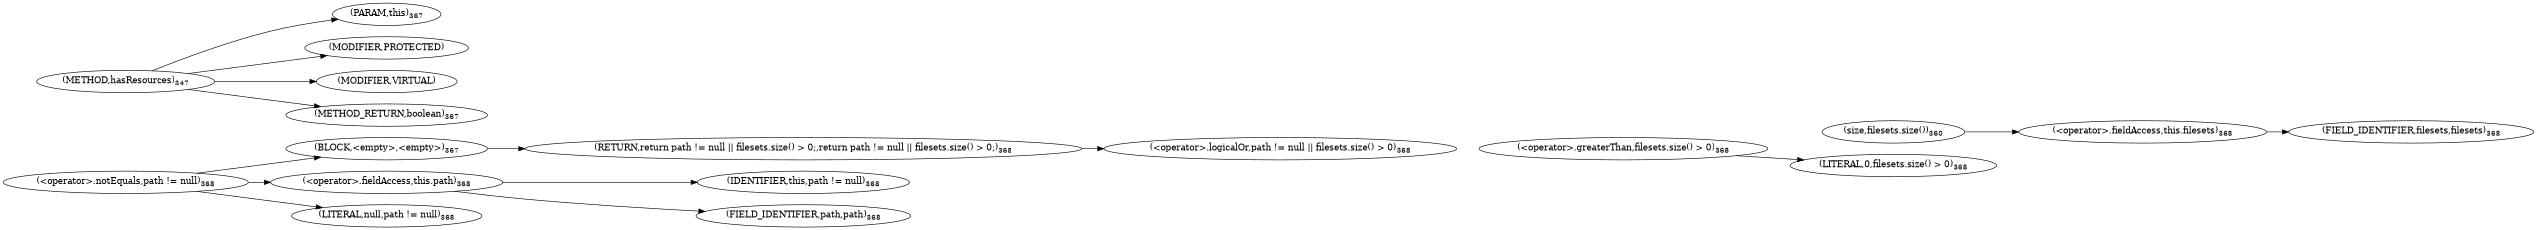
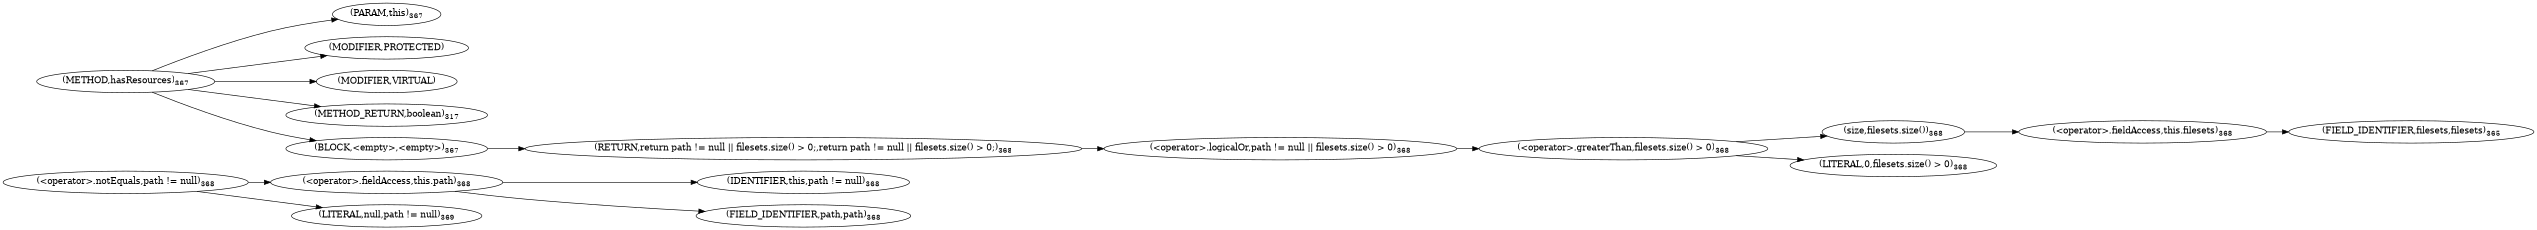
node "(METHOD,hasResources)": text "347" -> "367"
node "(METHOD_RETURN,boolean)": text "367" -> "317"
node "(size,filesets.size())": text "360" -> "368"
node "(FIELD_IDENTIFIER,filesets,filesets)": text "368" -> "365"
edge "(<operator>.greaterThan,filesets.size() > 0)" -> "(size,filesets.size())": added
edge "(<operator>.logicalOr,path != null || filesets.size() > 0)" -> "(<operator>.greaterThan,filesets.size() > 0)": added
edge "(<operator>.notEquals,path != null)" -> "(BLOCK,<empty>,<empty>)": now "(METHOD,hasResources)" -> "(BLOCK,<empty>,<empty>)"
node "(LITERAL,null,path != null)": text "368" -> "369"
